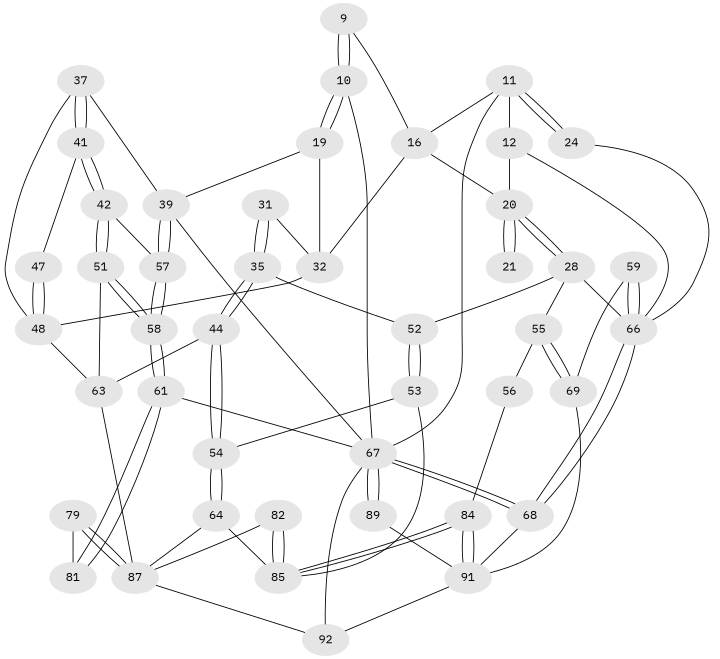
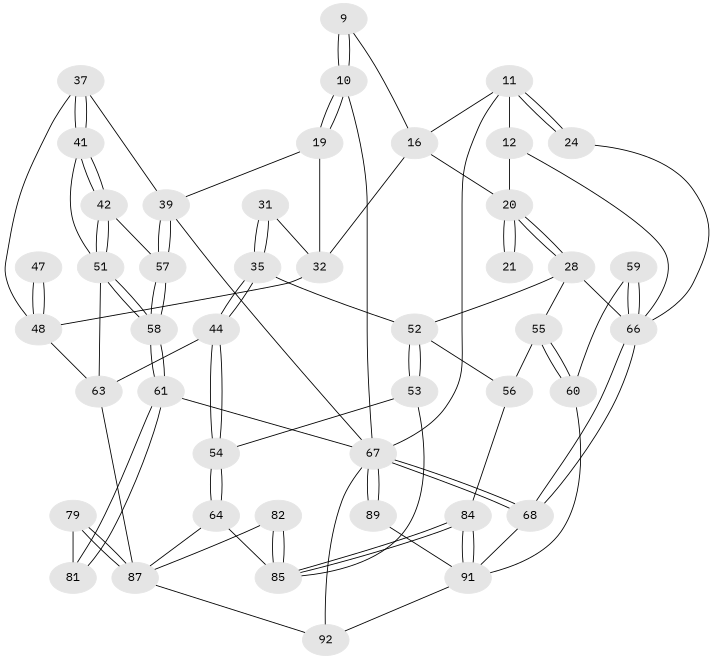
edge "41" -- "47": now "41" -- "51"
edge "52" -- "56": added
node "69": label "69" -> "60"
